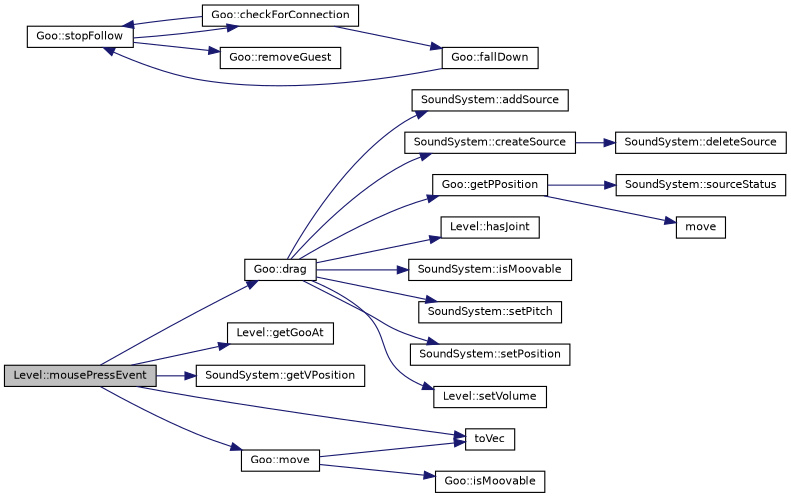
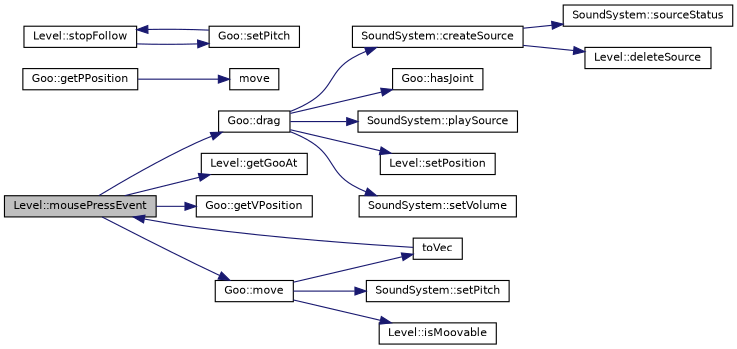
node "Goo::checkForConnection": label "Goo::checkForConnection" -> "Goo::setPitch"
node "Goo::stopFollow": label "Goo::stopFollow" -> "Level::stopFollow"
node "Goo::removeGuest": removed
node "Goo::fallDown": removed
node "SoundSystem::addSource": removed
node "SoundSystem::deleteSource": label "SoundSystem::deleteSource" -> "Level::deleteSource"
edge "Goo::getPPosition" -> "SoundSystem::sourceStatus": now "SoundSystem::createSource" -> "SoundSystem::sourceStatus"
edge "Goo::drag" -> "Goo::getPPosition": removed
node "Level::hasJoint": label "Level::hasJoint" -> "Goo::hasJoint"
node "SoundSystem::isMoovable": label "SoundSystem::isMoovable" -> "SoundSystem::playSource"
edge "Goo::drag" -> "SoundSystem::setPitch": now "Goo::move" -> "SoundSystem::setPitch"
node "SoundSystem::setPosition": label "SoundSystem::setPosition" -> "Level::setPosition"
node "SoundSystem::getVPosition": label "SoundSystem::getVPosition" -> "Goo::getVPosition"
node "Level::setVolume": label "Level::setVolume" -> "SoundSystem::setVolume"
edge "Level::mousePressEvent" -> "toVec": reversed
node "Goo::isMoovable": label "Goo::isMoovable" -> "Level::isMoovable"
